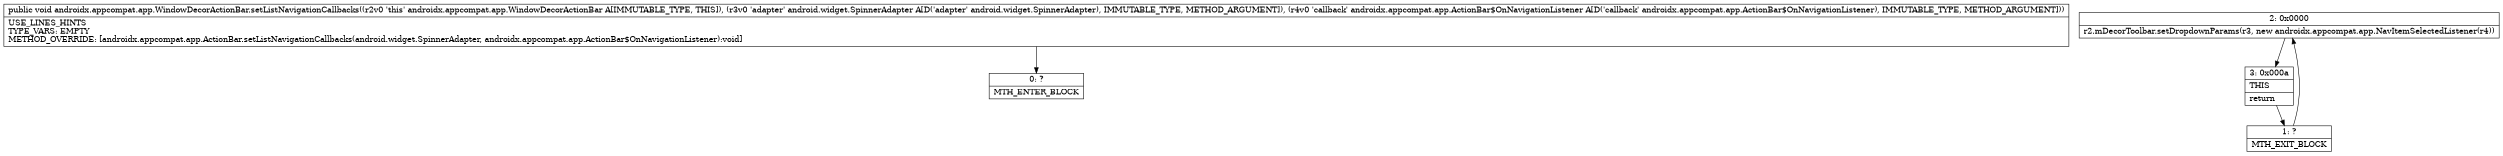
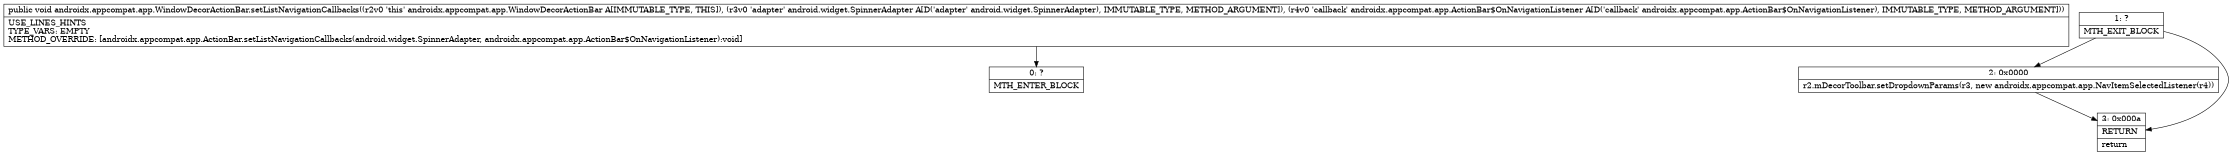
node "3: 0x000a": text "THIS" -> "RETURN"
edge "3: 0x000a" -> "1: ?": reversed
